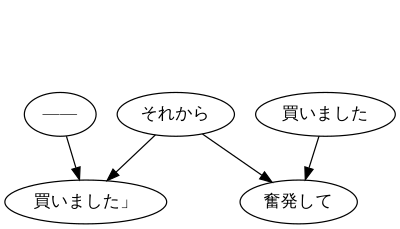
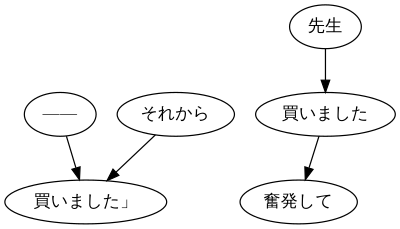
node "先生": added
edge "それから" -> "奮発して": removed
